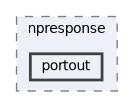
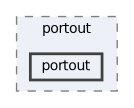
cluster "npresponse": label "npresponse" -> "portout"
